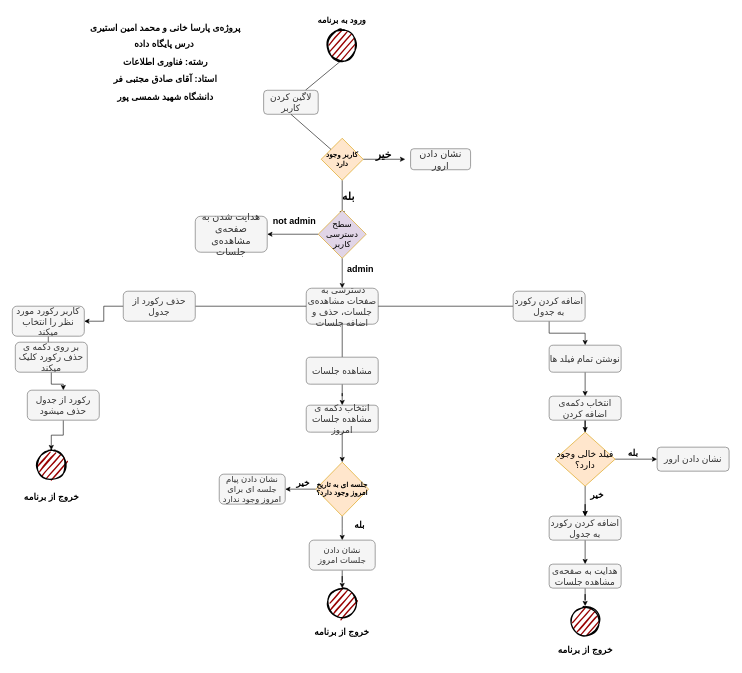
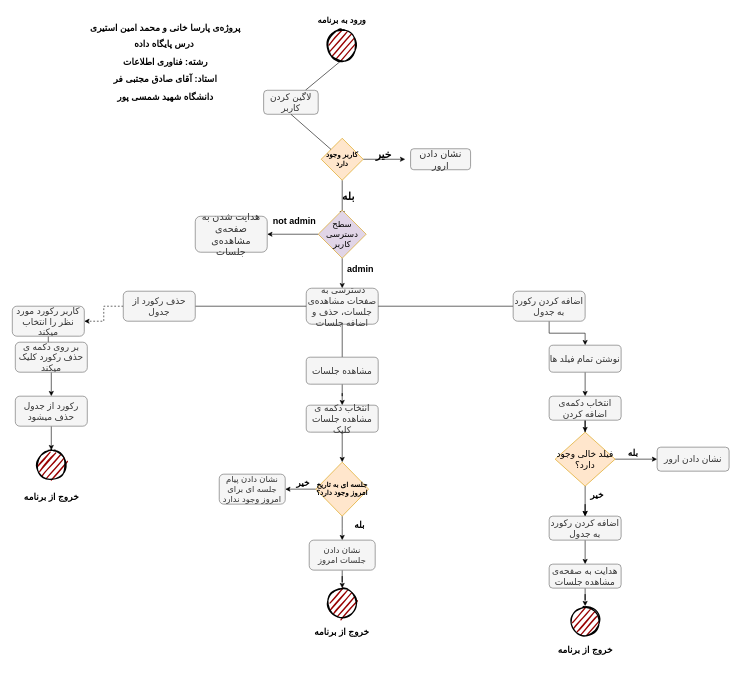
edge "حذف رکورد از جدول" -> "کاربر رکورد مورد نظر را انتخاب میکند": style solid -> dashed
node "رکورد از جدول حذف میشود": moved (63, 405) -> (51, 411)
node "انتخاب دکمه ی مشاهده جلسات امروز": label "انتخاب دکمه ی مشاهده جلسات امروز" -> "انتخاب دکمه ی مشاهده جلسات کلیک"
